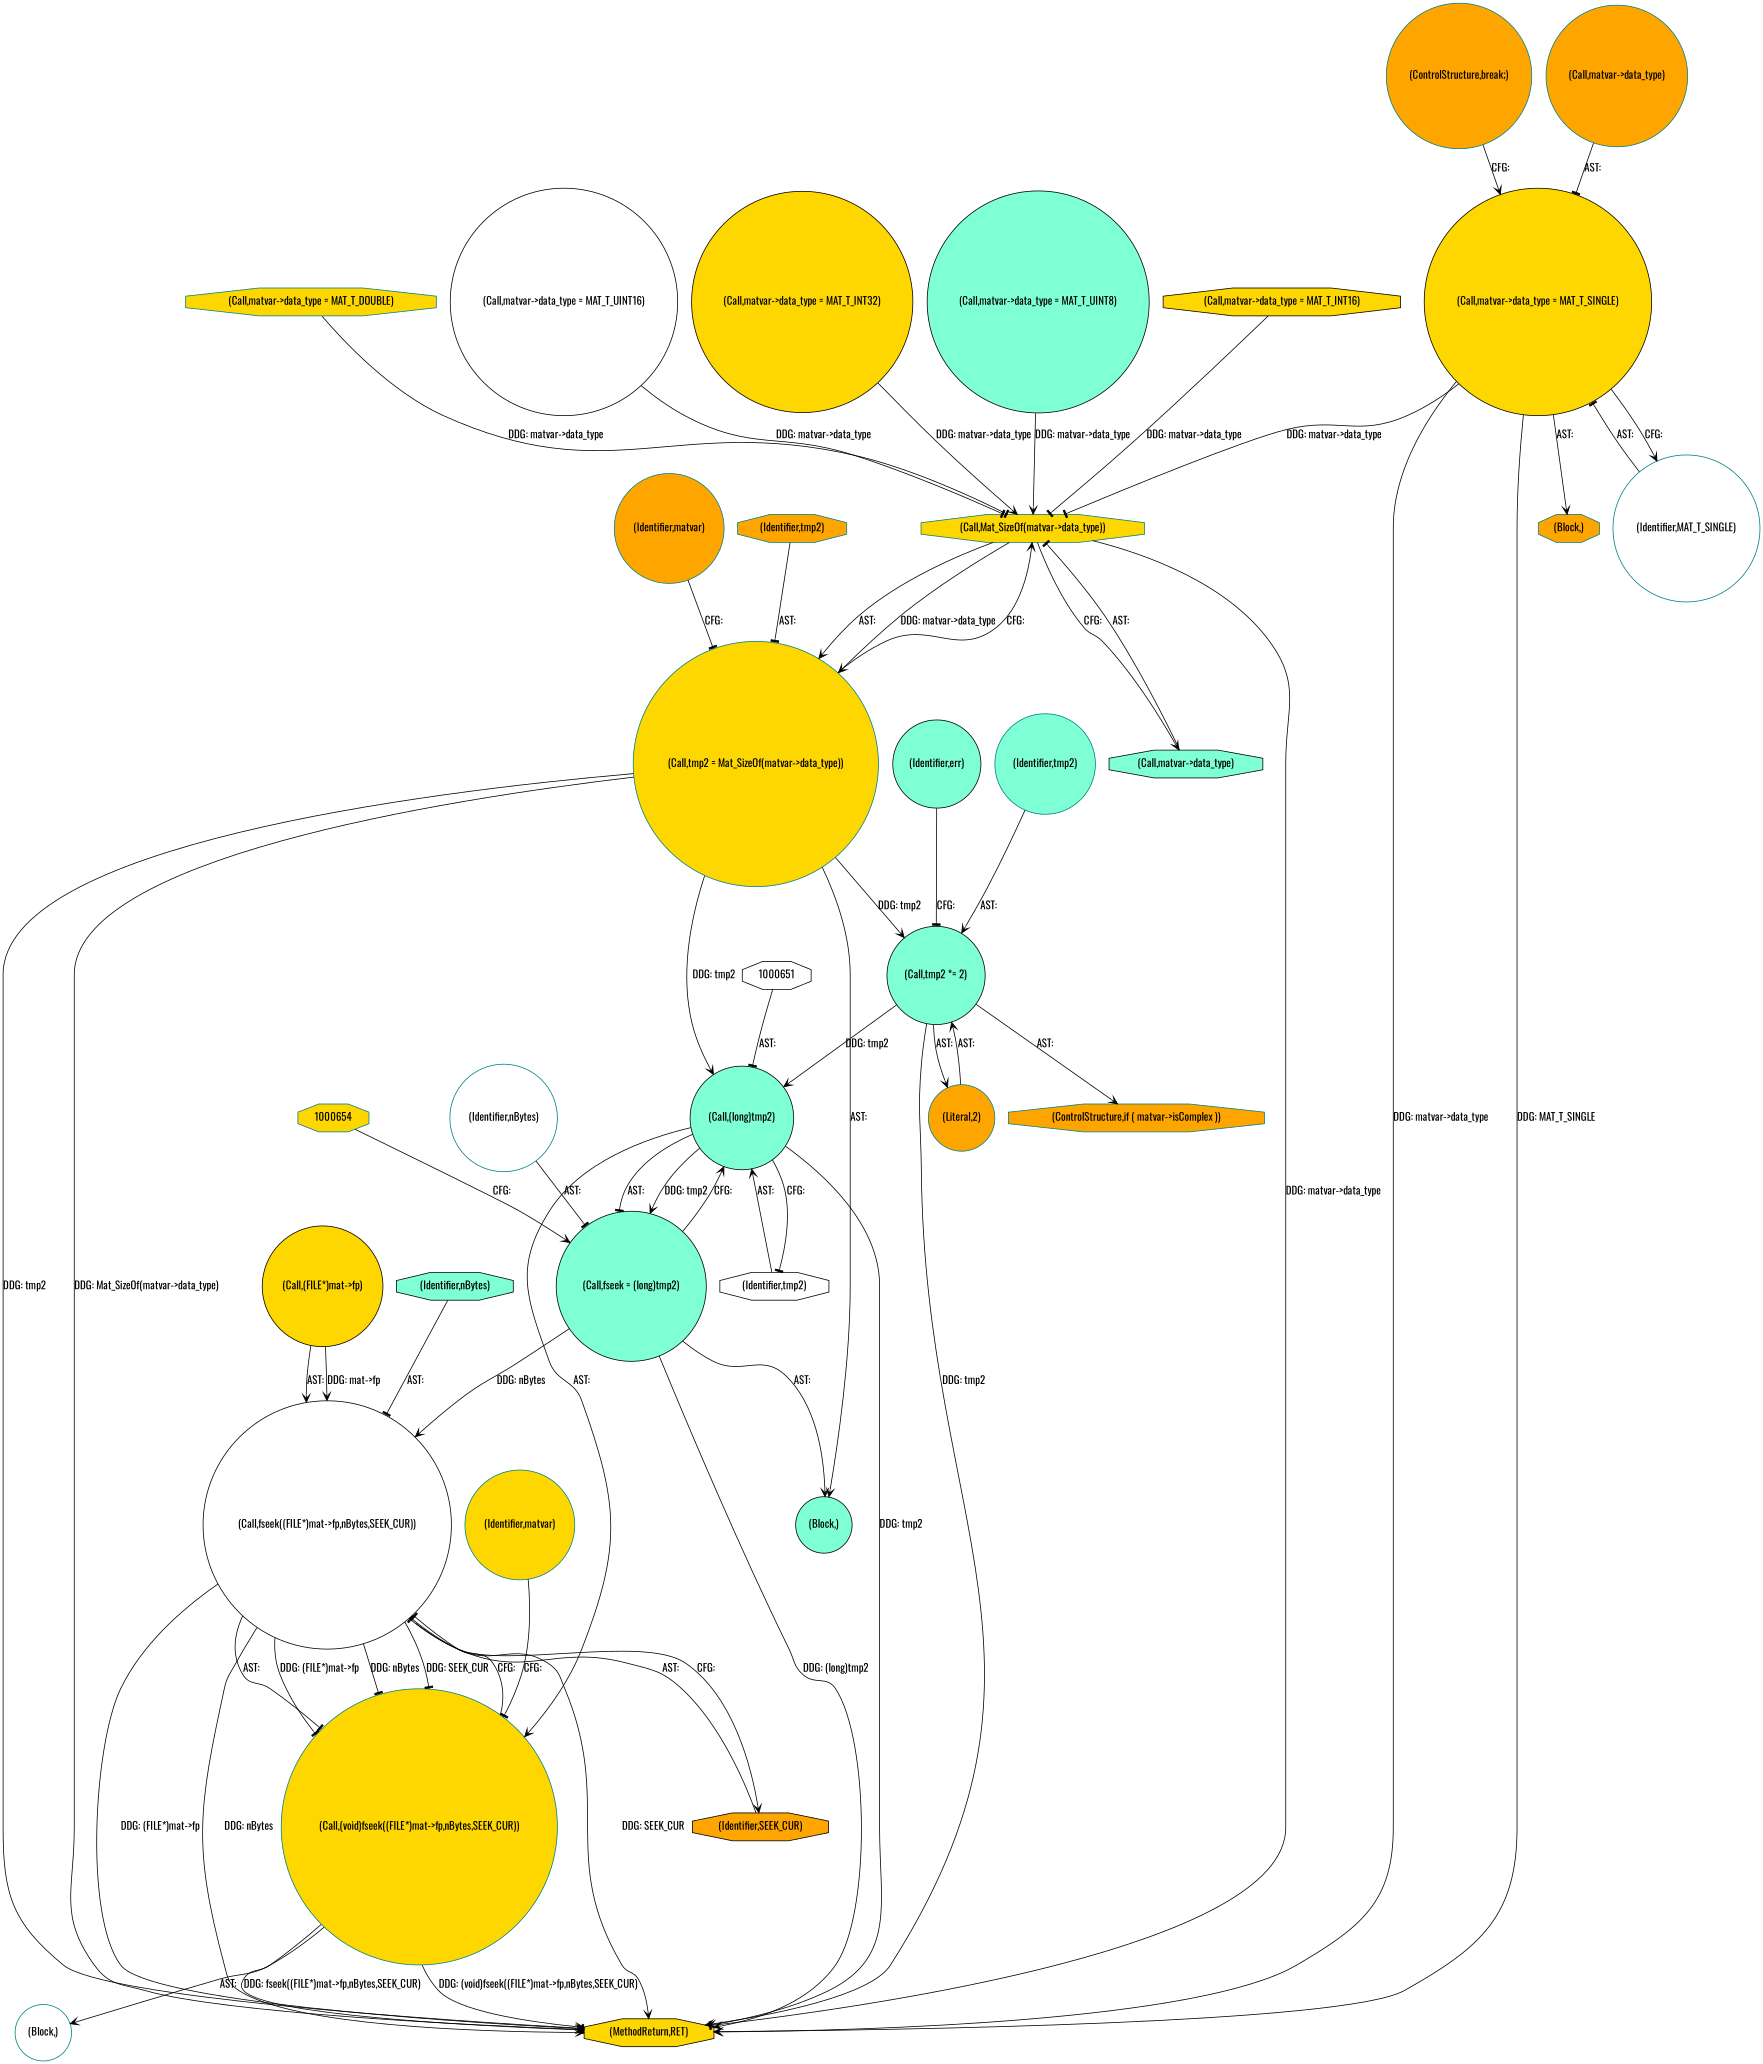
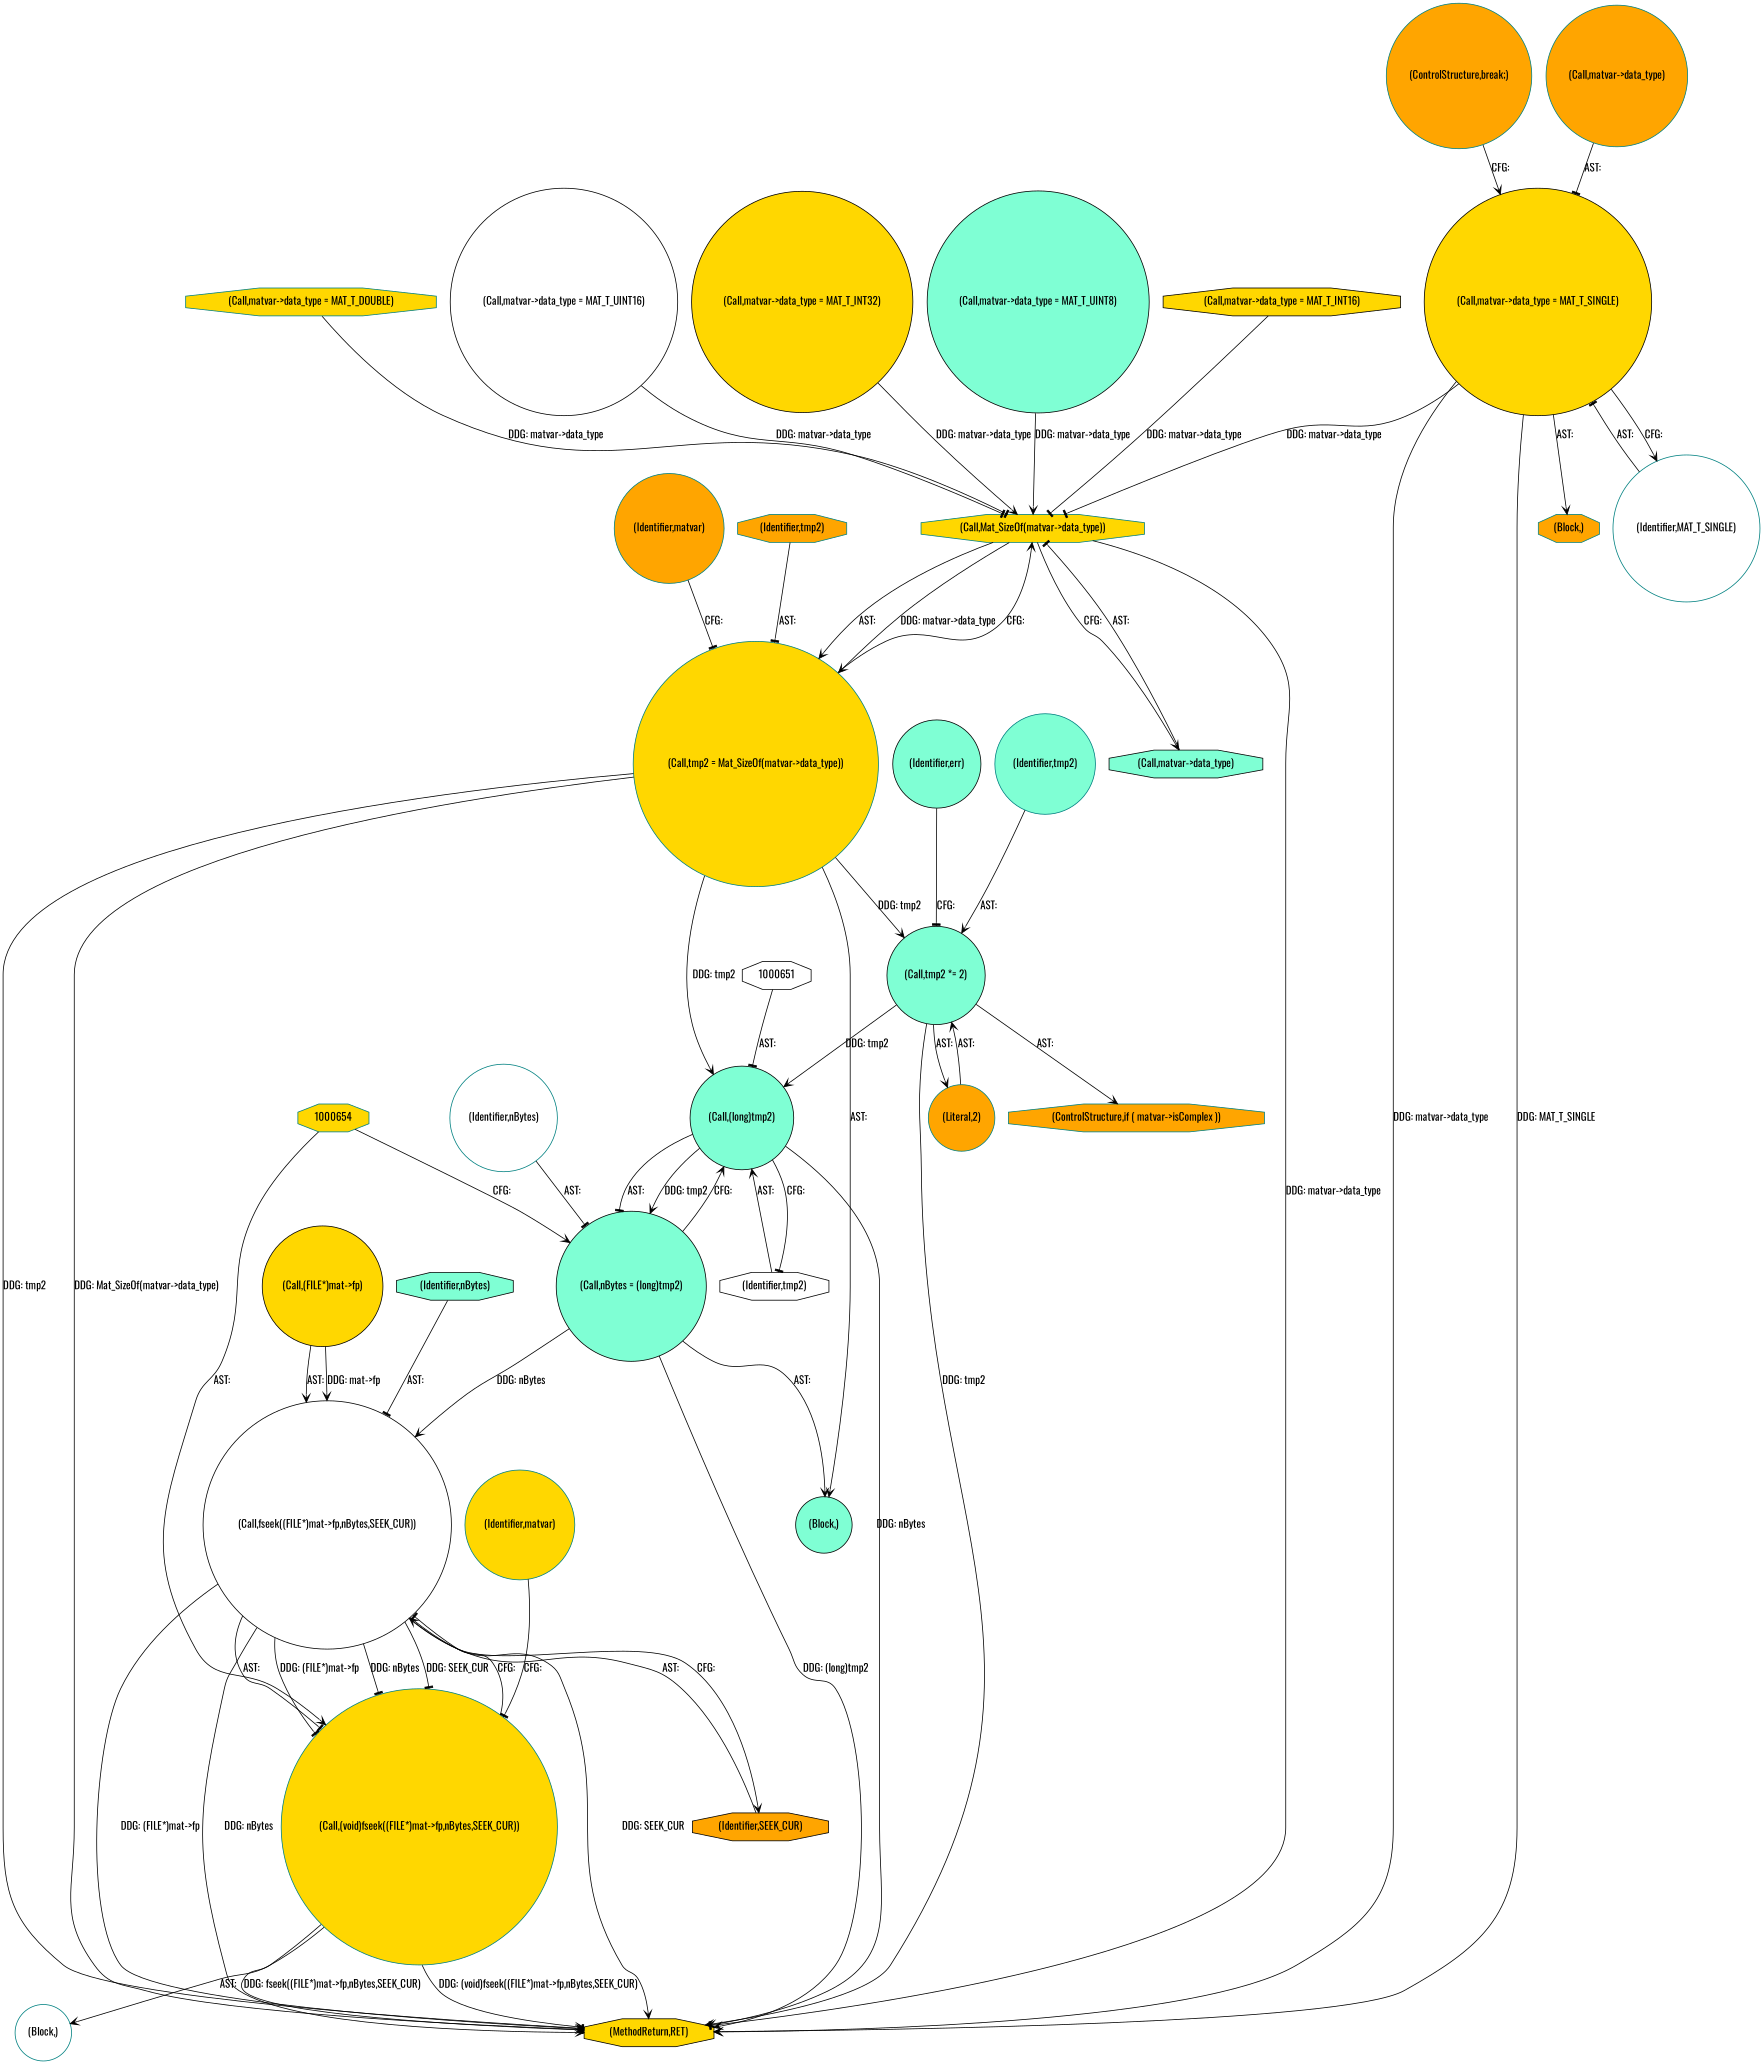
node "(Call,fseek = (long)tmp2)": label "(Call,fseek = (long)tmp2)" -> "(Call,nBytes = (long)tmp2)"
edge "(Call,(long)tmp2)" -> "(Call,(void)fseek((FILE*)mat->fp,nBytes,SEEK_CUR))": now "1000654" -> "(Call,(void)fseek((FILE*)mat->fp,nBytes,SEEK_CUR))"
edge "(Call,(long)tmp2)" -> "(MethodReturn,RET)": label "DDG: tmp2" -> "DDG: nBytes"
edge "(Identifier,SEEK_CUR)" -> "(Call,fseek((FILE*)mat->fp,nBytes,SEEK_CUR))": arrowhead tee -> vee
